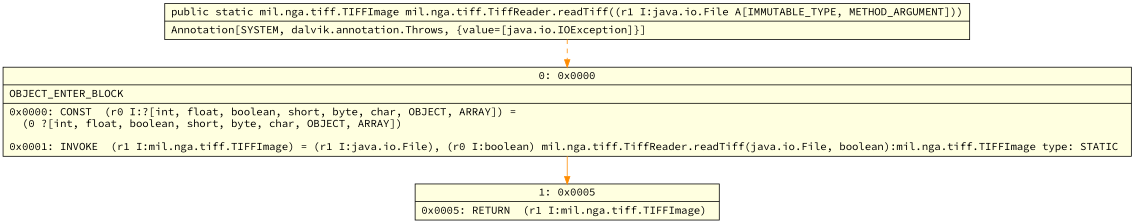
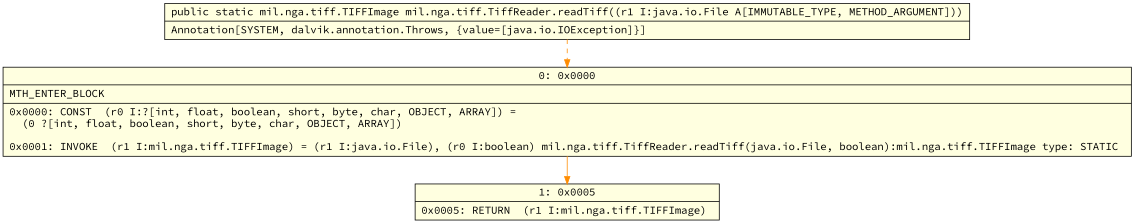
node "0: 0x0000": text "OBJECT_ENTER_BLOCK" -> "MTH_ENTER_BLOCK"
